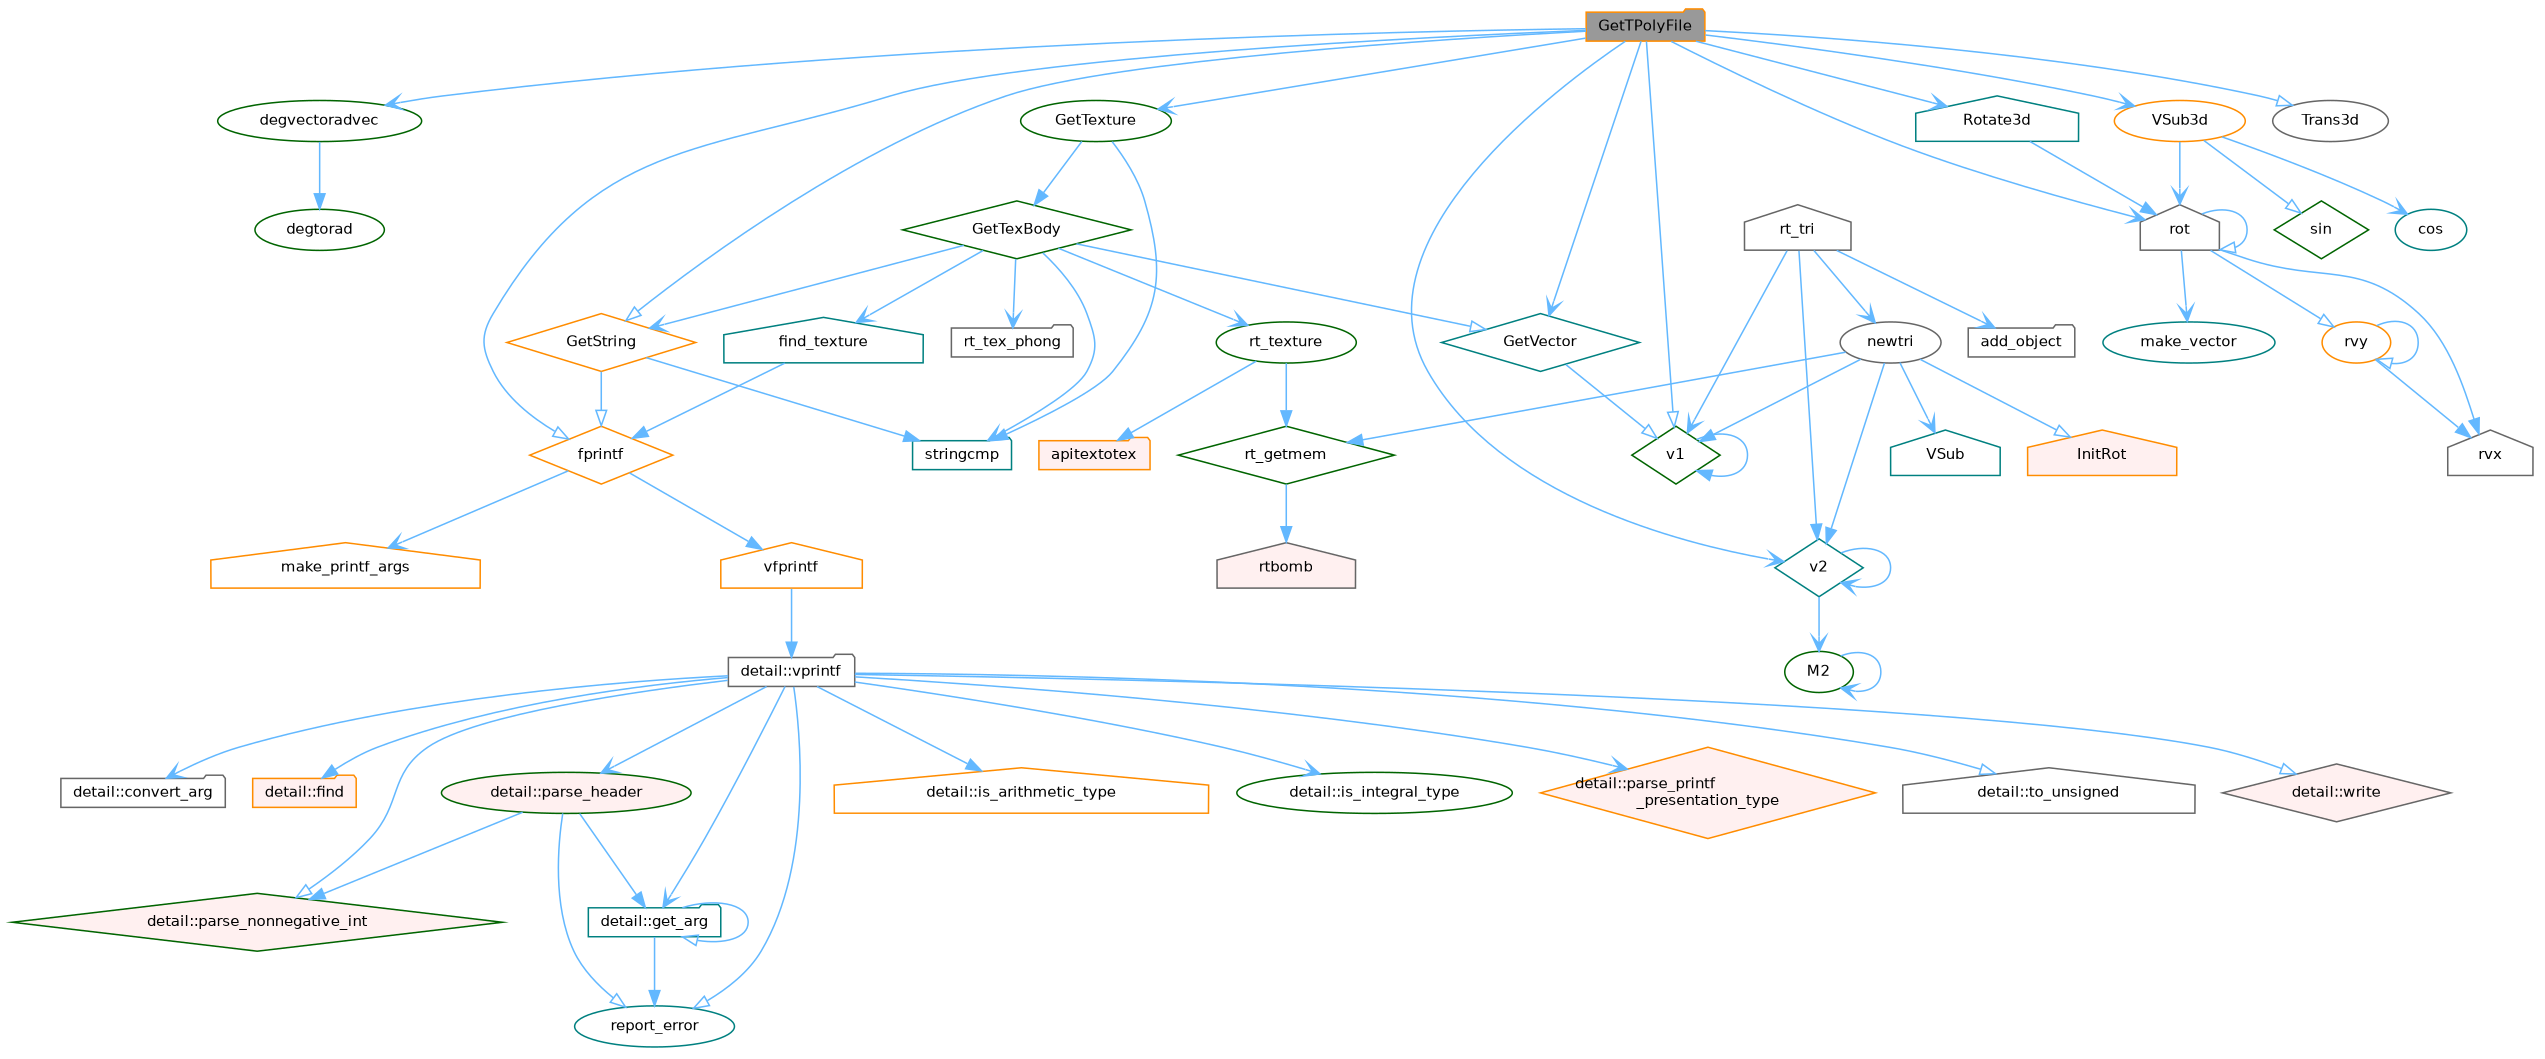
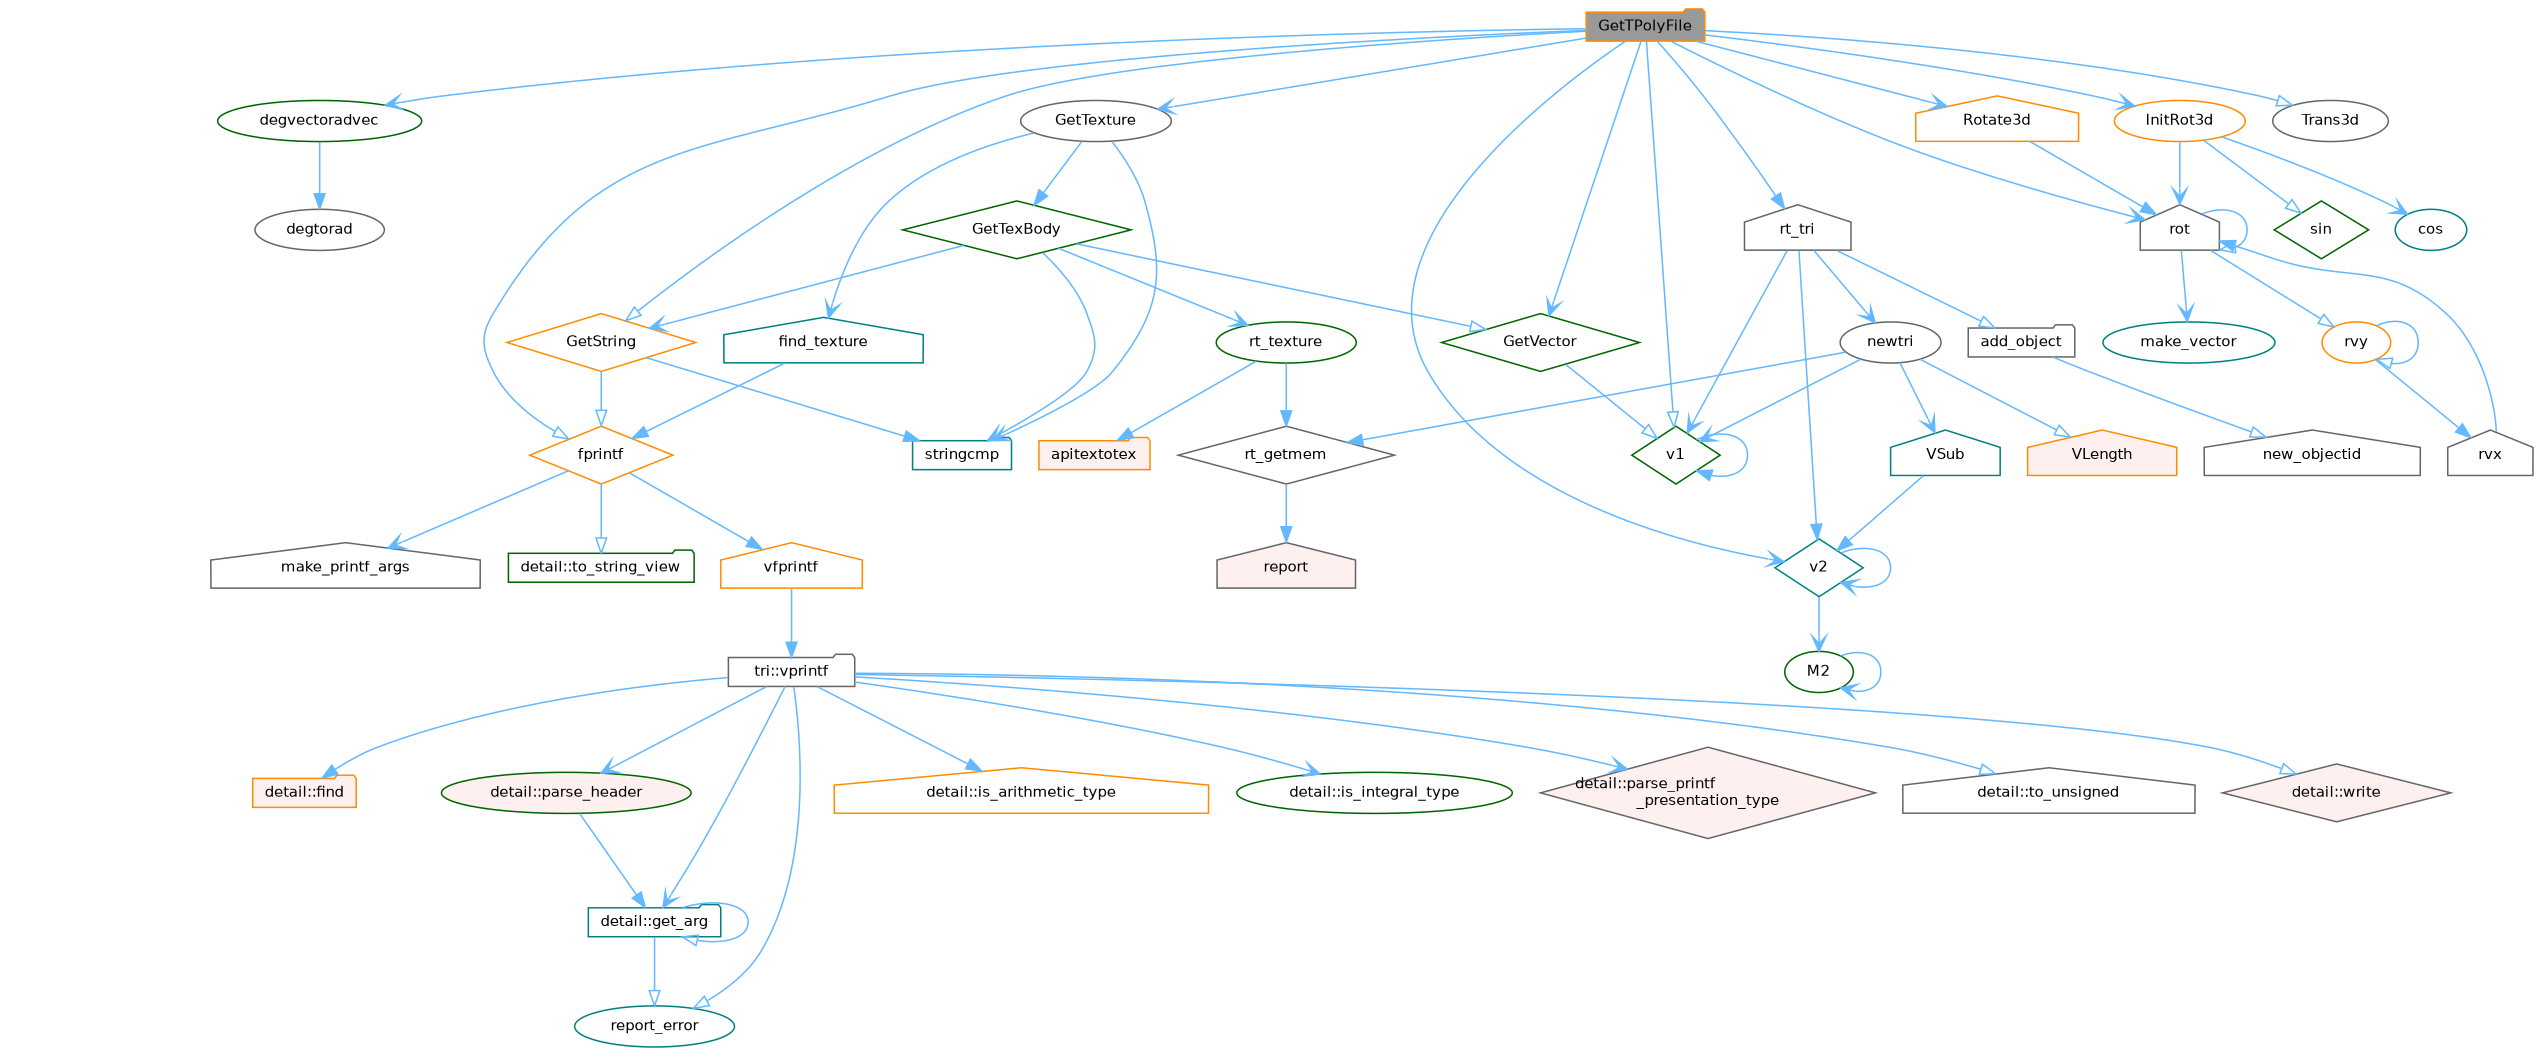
edge "GetTPolyFile" -> "rt_tri": added
node "GetTexture": color darkgreen -> gray40
node "Rotate3d": color teal -> darkorange
node "VSub3d": label "VSub3d" -> "InitRot3d"
node "degtorad": color darkgreen -> gray40
edge "GetTexBody" -> "find_texture": now "GetTexture" -> "find_texture"
edge "rt_tri" -> "add_object": arrowhead vee -> onormal
edge "rot" -> "rvx": reversed
edge "GetTexture" -> "stringcmp": arrowhead normal -> vee
node "rt_tex_phong": removed
node "GetVector": color teal -> darkgreen
edge "newtri" -> "v1": arrowhead normal -> vee
edge "newtri" -> "v2": now "VSub" -> "v2"
node "rt_getmem": color darkgreen -> gray40
node "InitRot": label "InitRot" -> "VLength"
node "new_objectid": added
node "make_printf_args": color darkorange -> gray40
node "detail::to_string_view": added
node "rtbomb": label "rtbomb" -> "report"
node "detail::vprintf": label "detail::vprintf" -> "tri::vprintf"
node "detail::convert_arg": removed
node "detail::parse_printf _presentation_type": color darkorange -> gray40
edge "detail::parse_header" -> "report_error": removed
node "detail::parse_nonnegative_int": removed
edge "detail::get_arg" -> "report_error": arrowhead normal -> onormal
